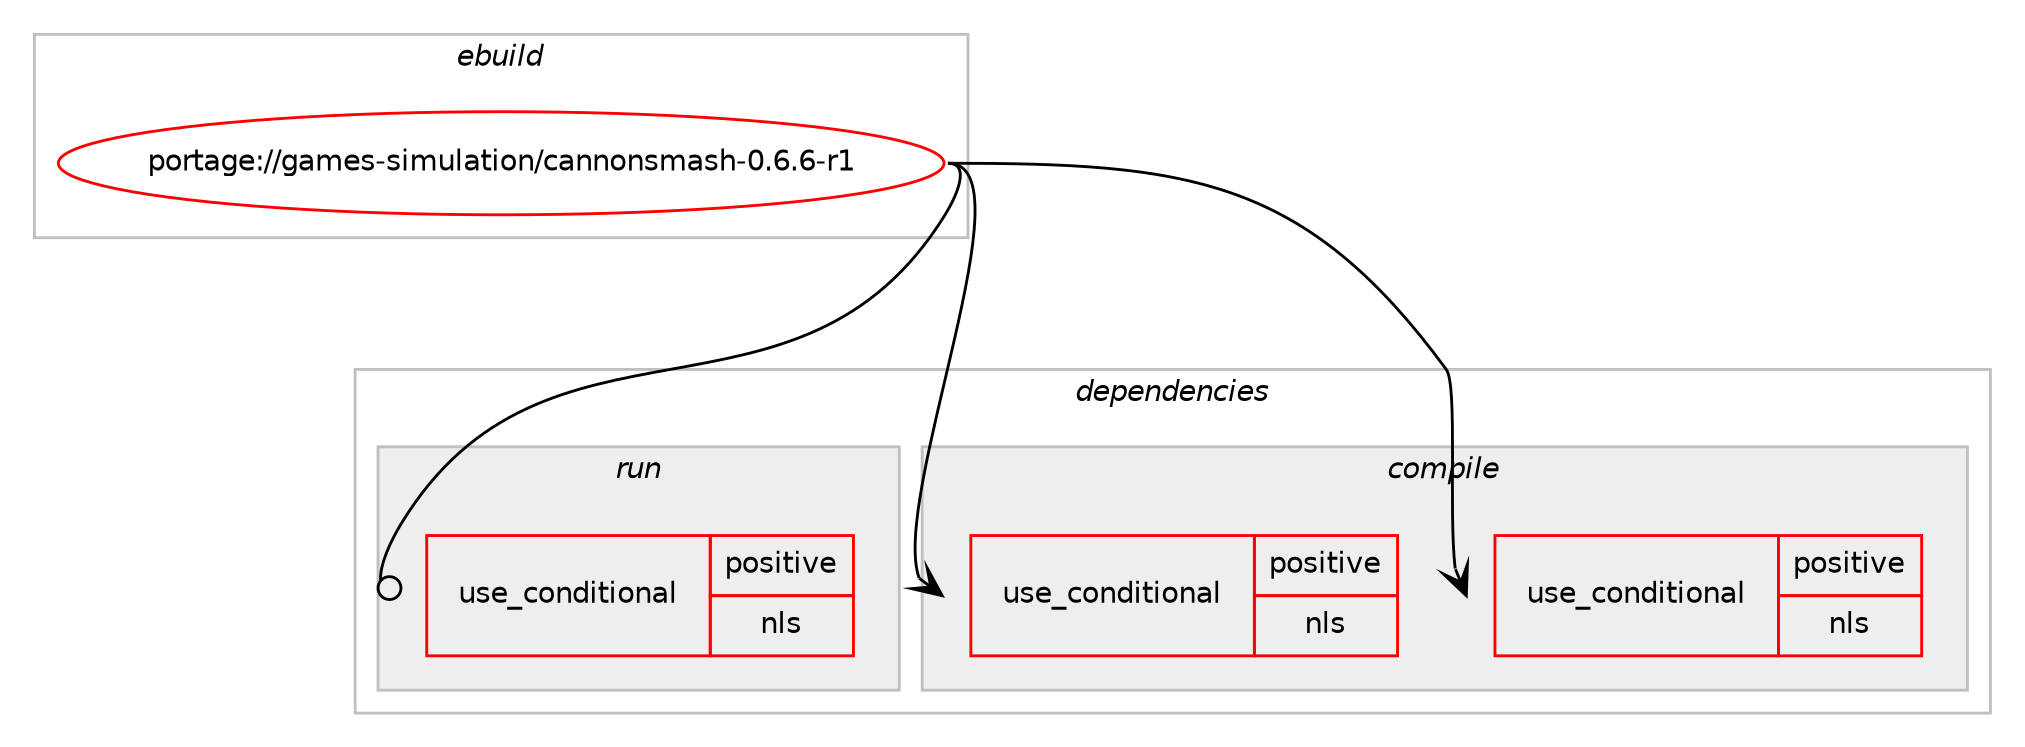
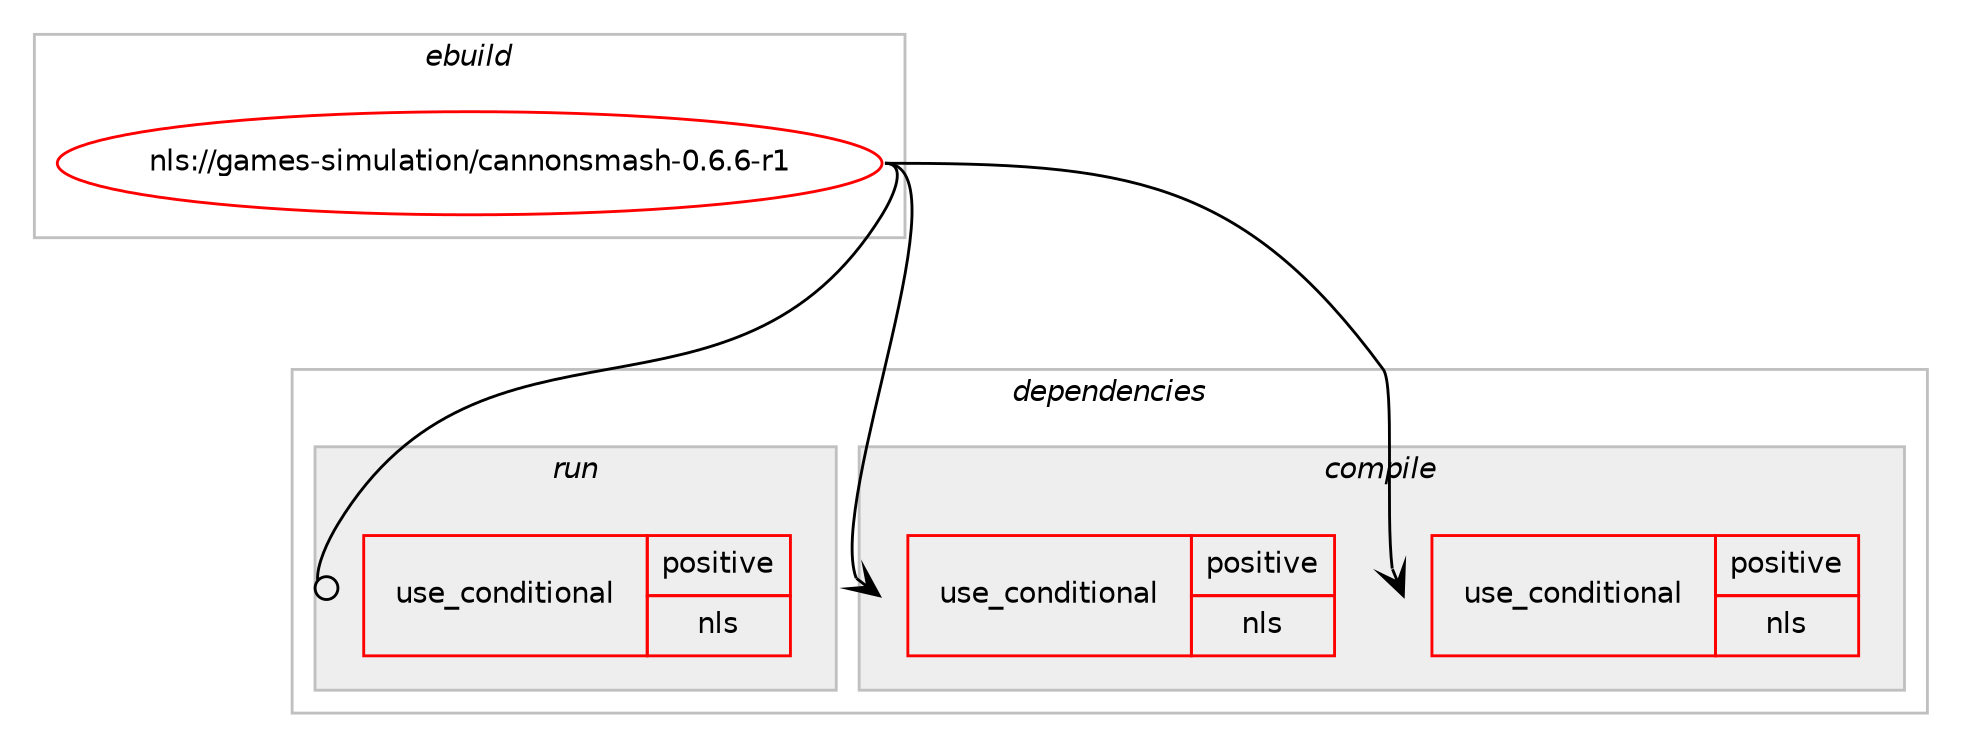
node "portage://games-simulation/cannonsmash-0.6.6-r1": label "portage://games-simulation/cannonsmash-0.6.6-r1" -> "nls://games-simulation/cannonsmash-0.6.6-r1"
